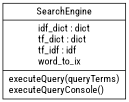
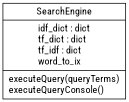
node "SearchEngine": text "tf_idf : idf" -> "tf_idf : dict"
